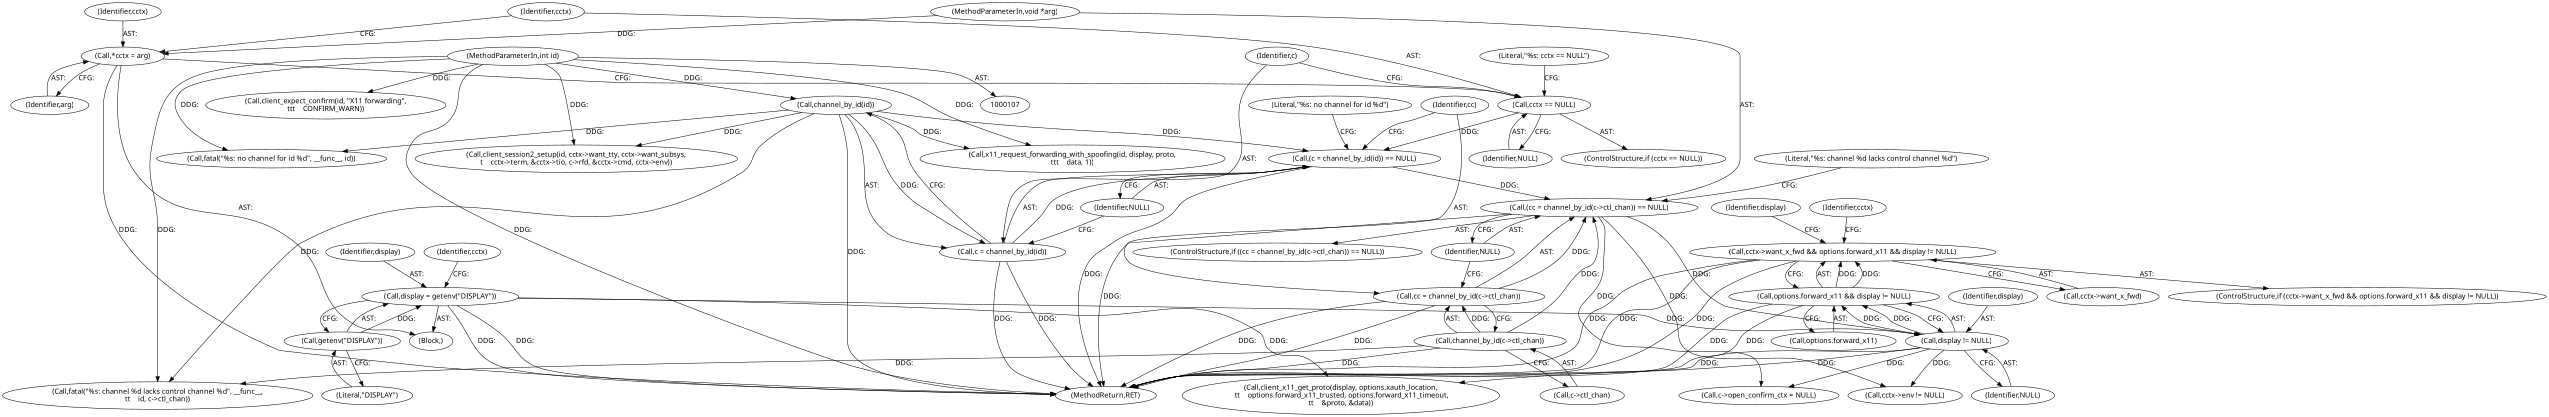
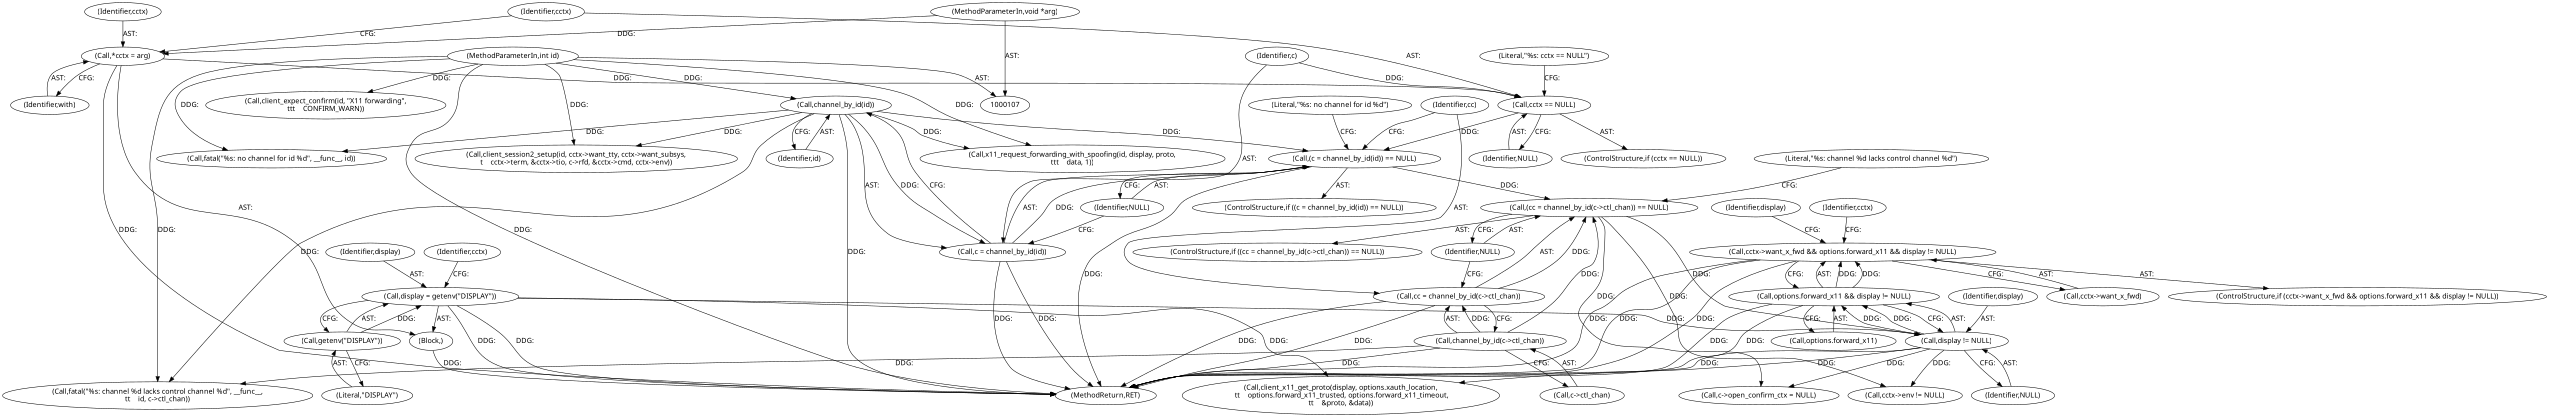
edge "(MethodParameterIn,void *arg)" -> "(Call,(cc = channel_by_id(c->ctl_chan)) == NULL)": now "(MethodParameterIn,void *arg)" -> "1000107"
edge "(Call,*cctx = arg)" -> "(Call,cctx == NULL)": label "CFG: " -> "DDG: "
edge "(Identifier,c)" -> "(Call,cctx == NULL)": label "CFG: " -> "DDG: "
node "(Identifier,arg)": label "(Identifier,arg)" -> "(Identifier,with)"
node "(Identifier,id)": added
node "(ControlStructure,if ((c = channel_by_id(id)) == NULL))": added
edge "(Call,(cc = channel_by_id(c->ctl_chan)) == NULL)" -> "(MethodReturn,RET)": now "(Block,)" -> "(MethodReturn,RET)"
